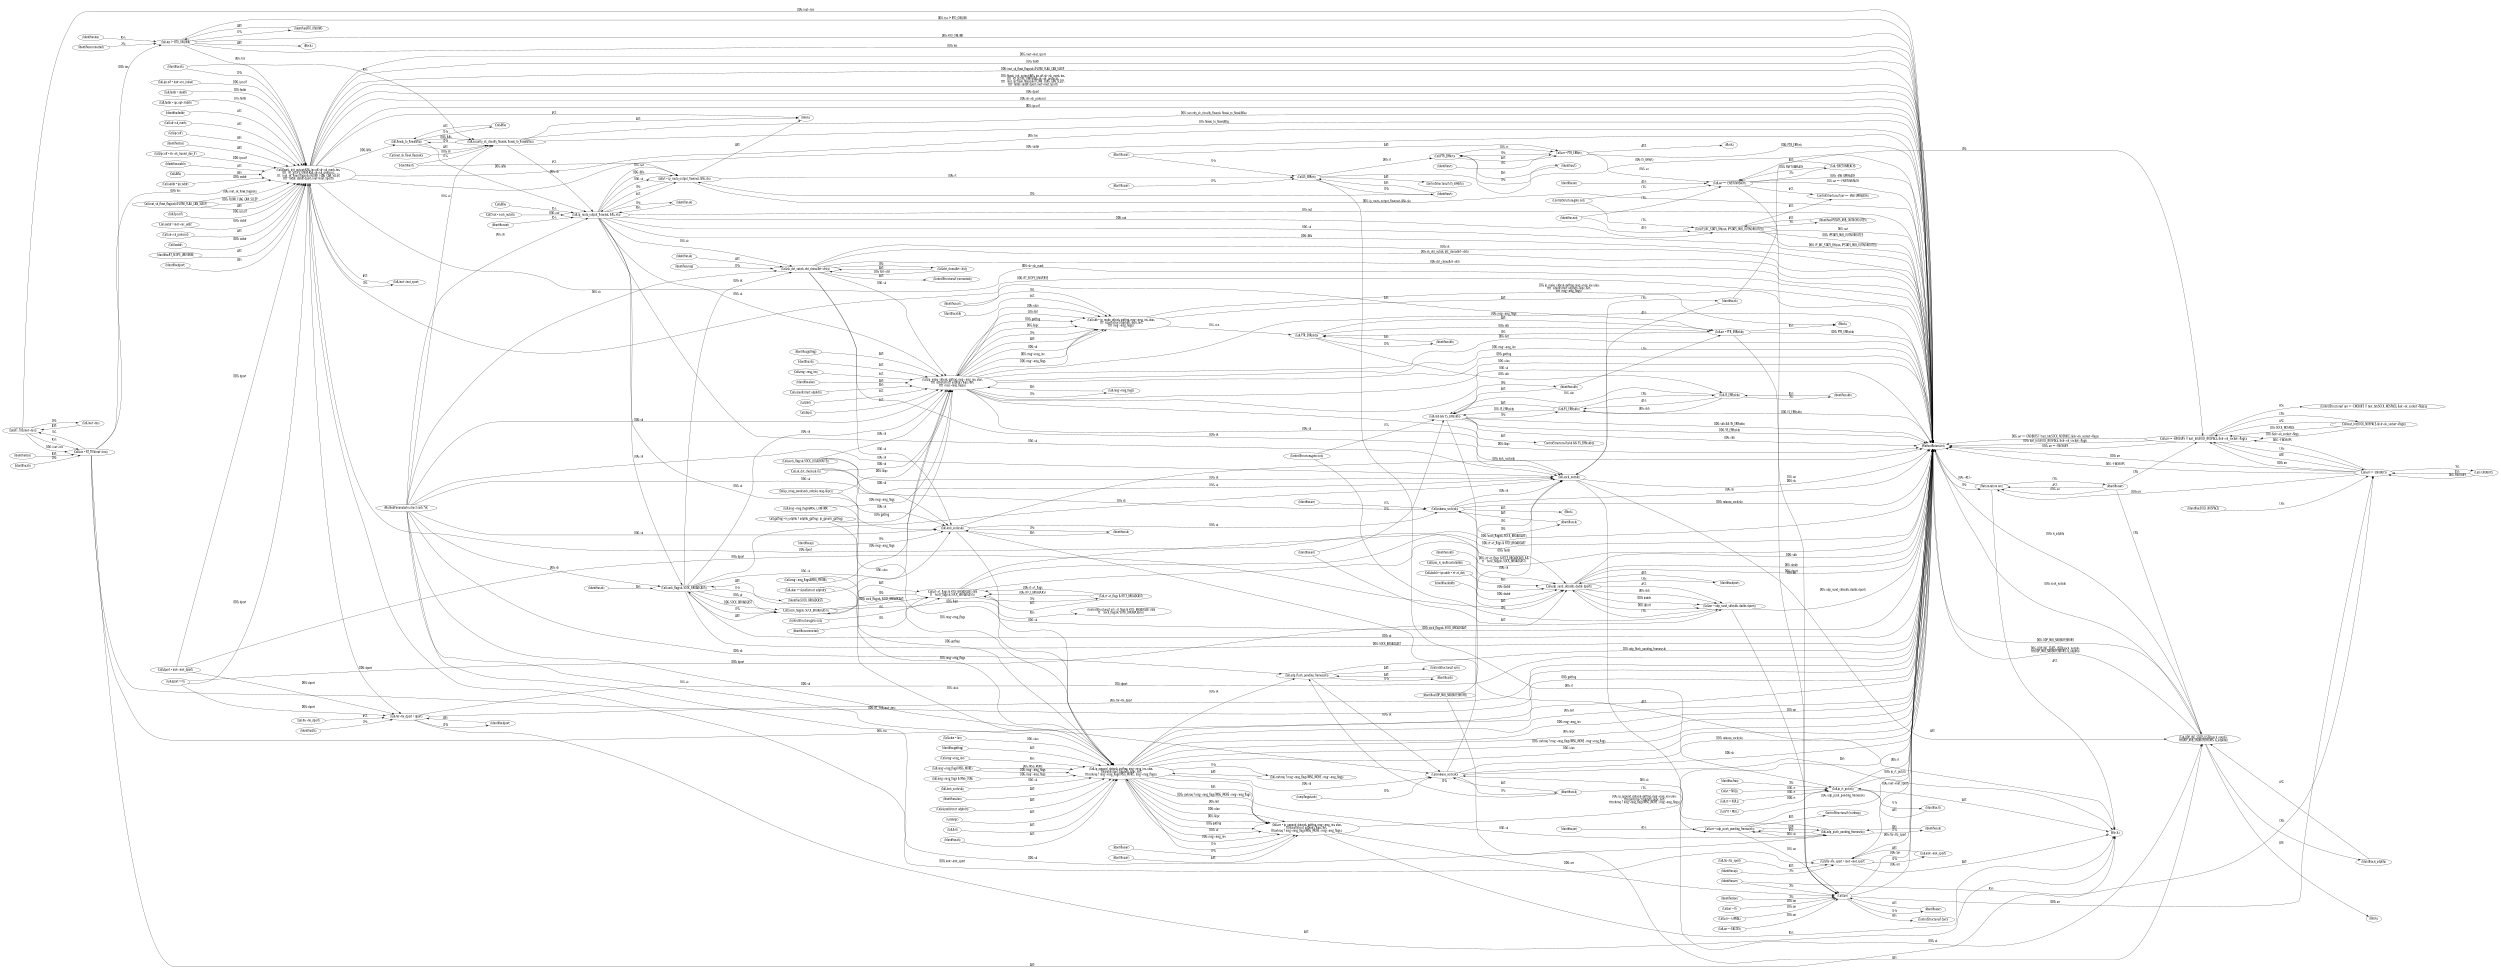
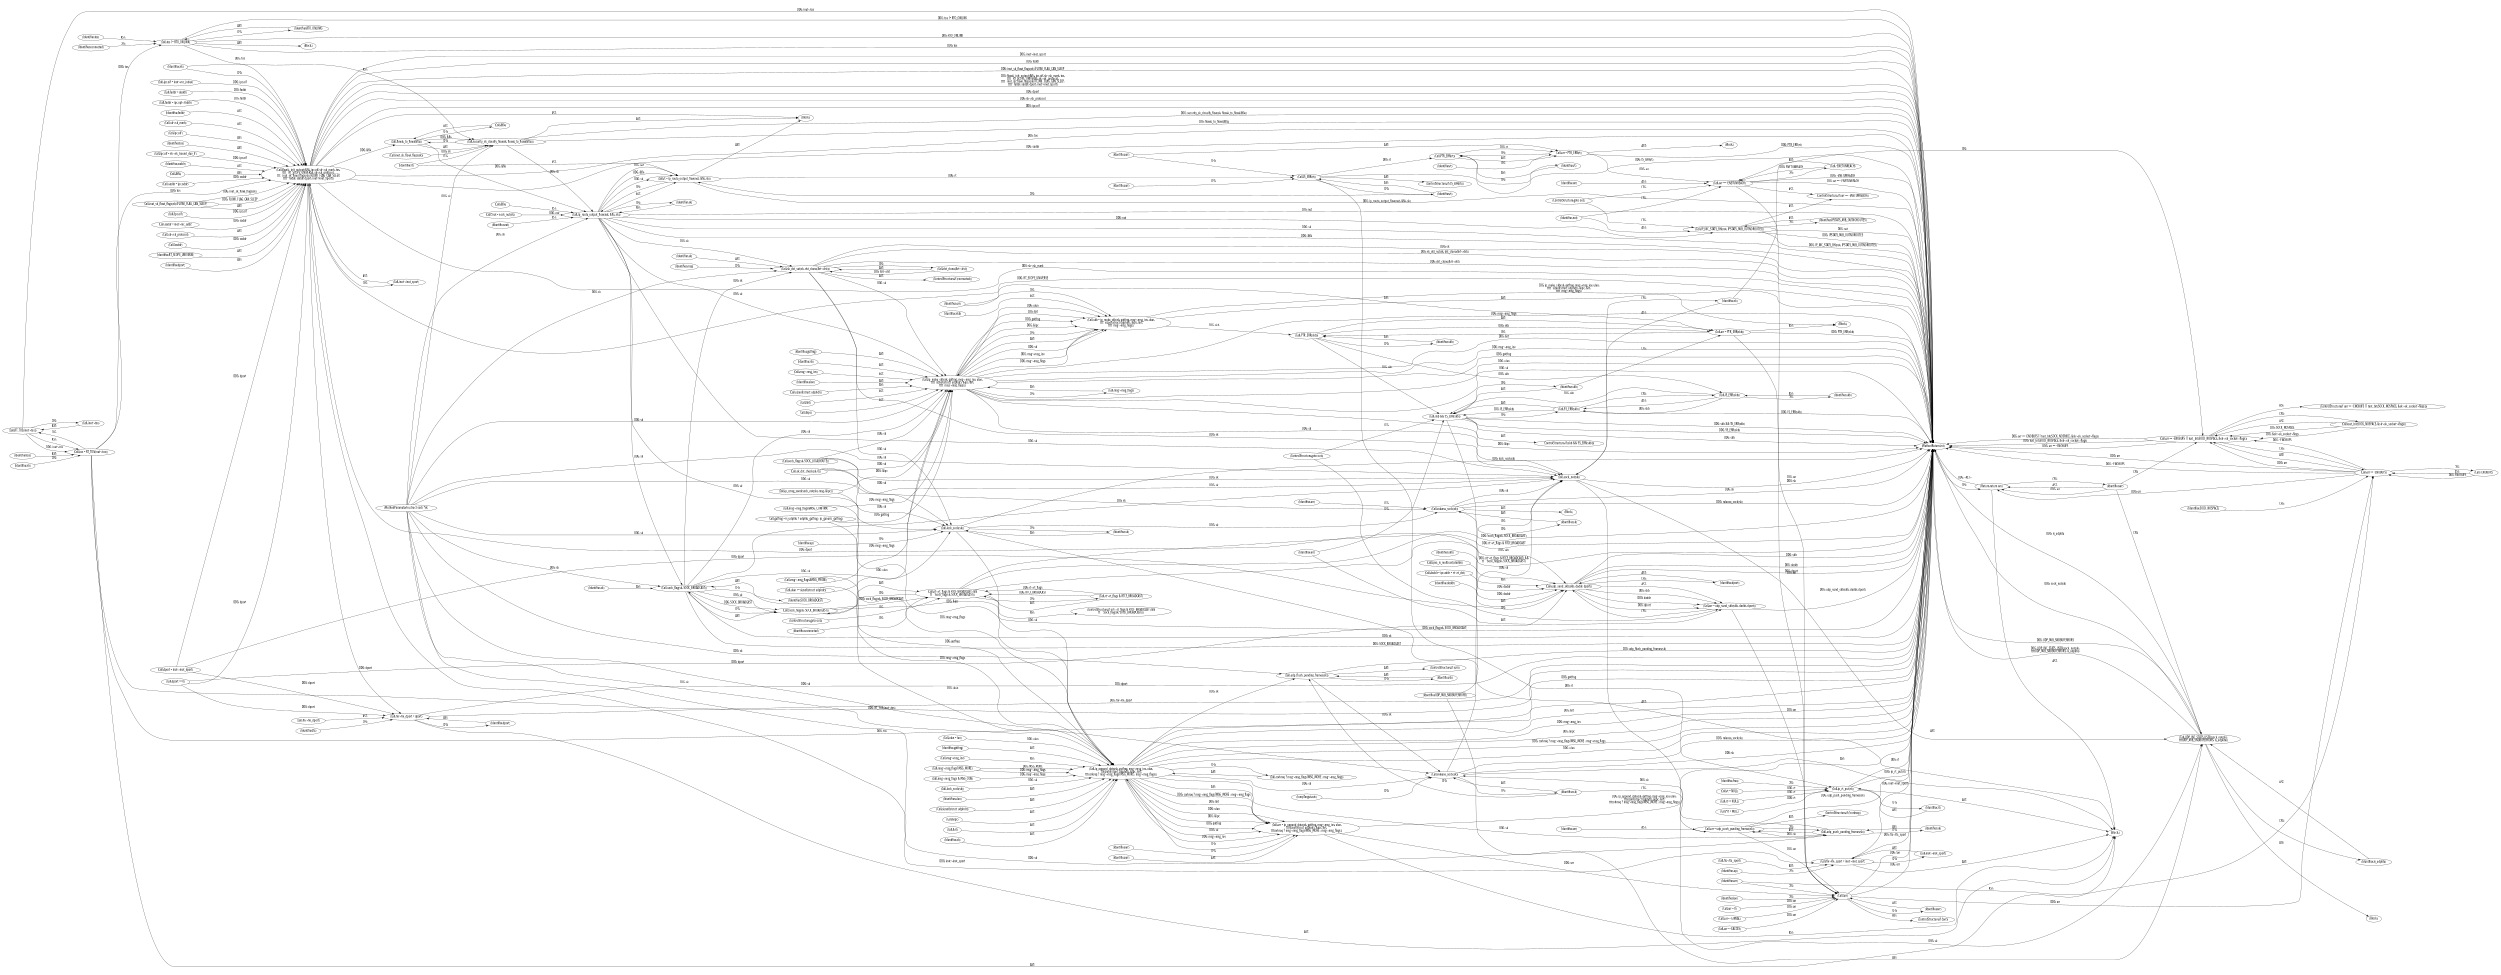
edge "(Call,PTR_ERR(skb))" -> "(Call,skb && !IS_ERR(skb))": added, label "DDG: skb"
edge "(Call,skb && !IS_ERR(skb))" -> "(Call,udp_send_skb(skb, daddr, dport))": label "DDG: faddr" -> "DDG: skb"
edge "(Call,err = udp_push_pending_frames(sk))" -> "(Call,udp_push_pending_frames(sk))": label "UDP: " -> "CFG: "
